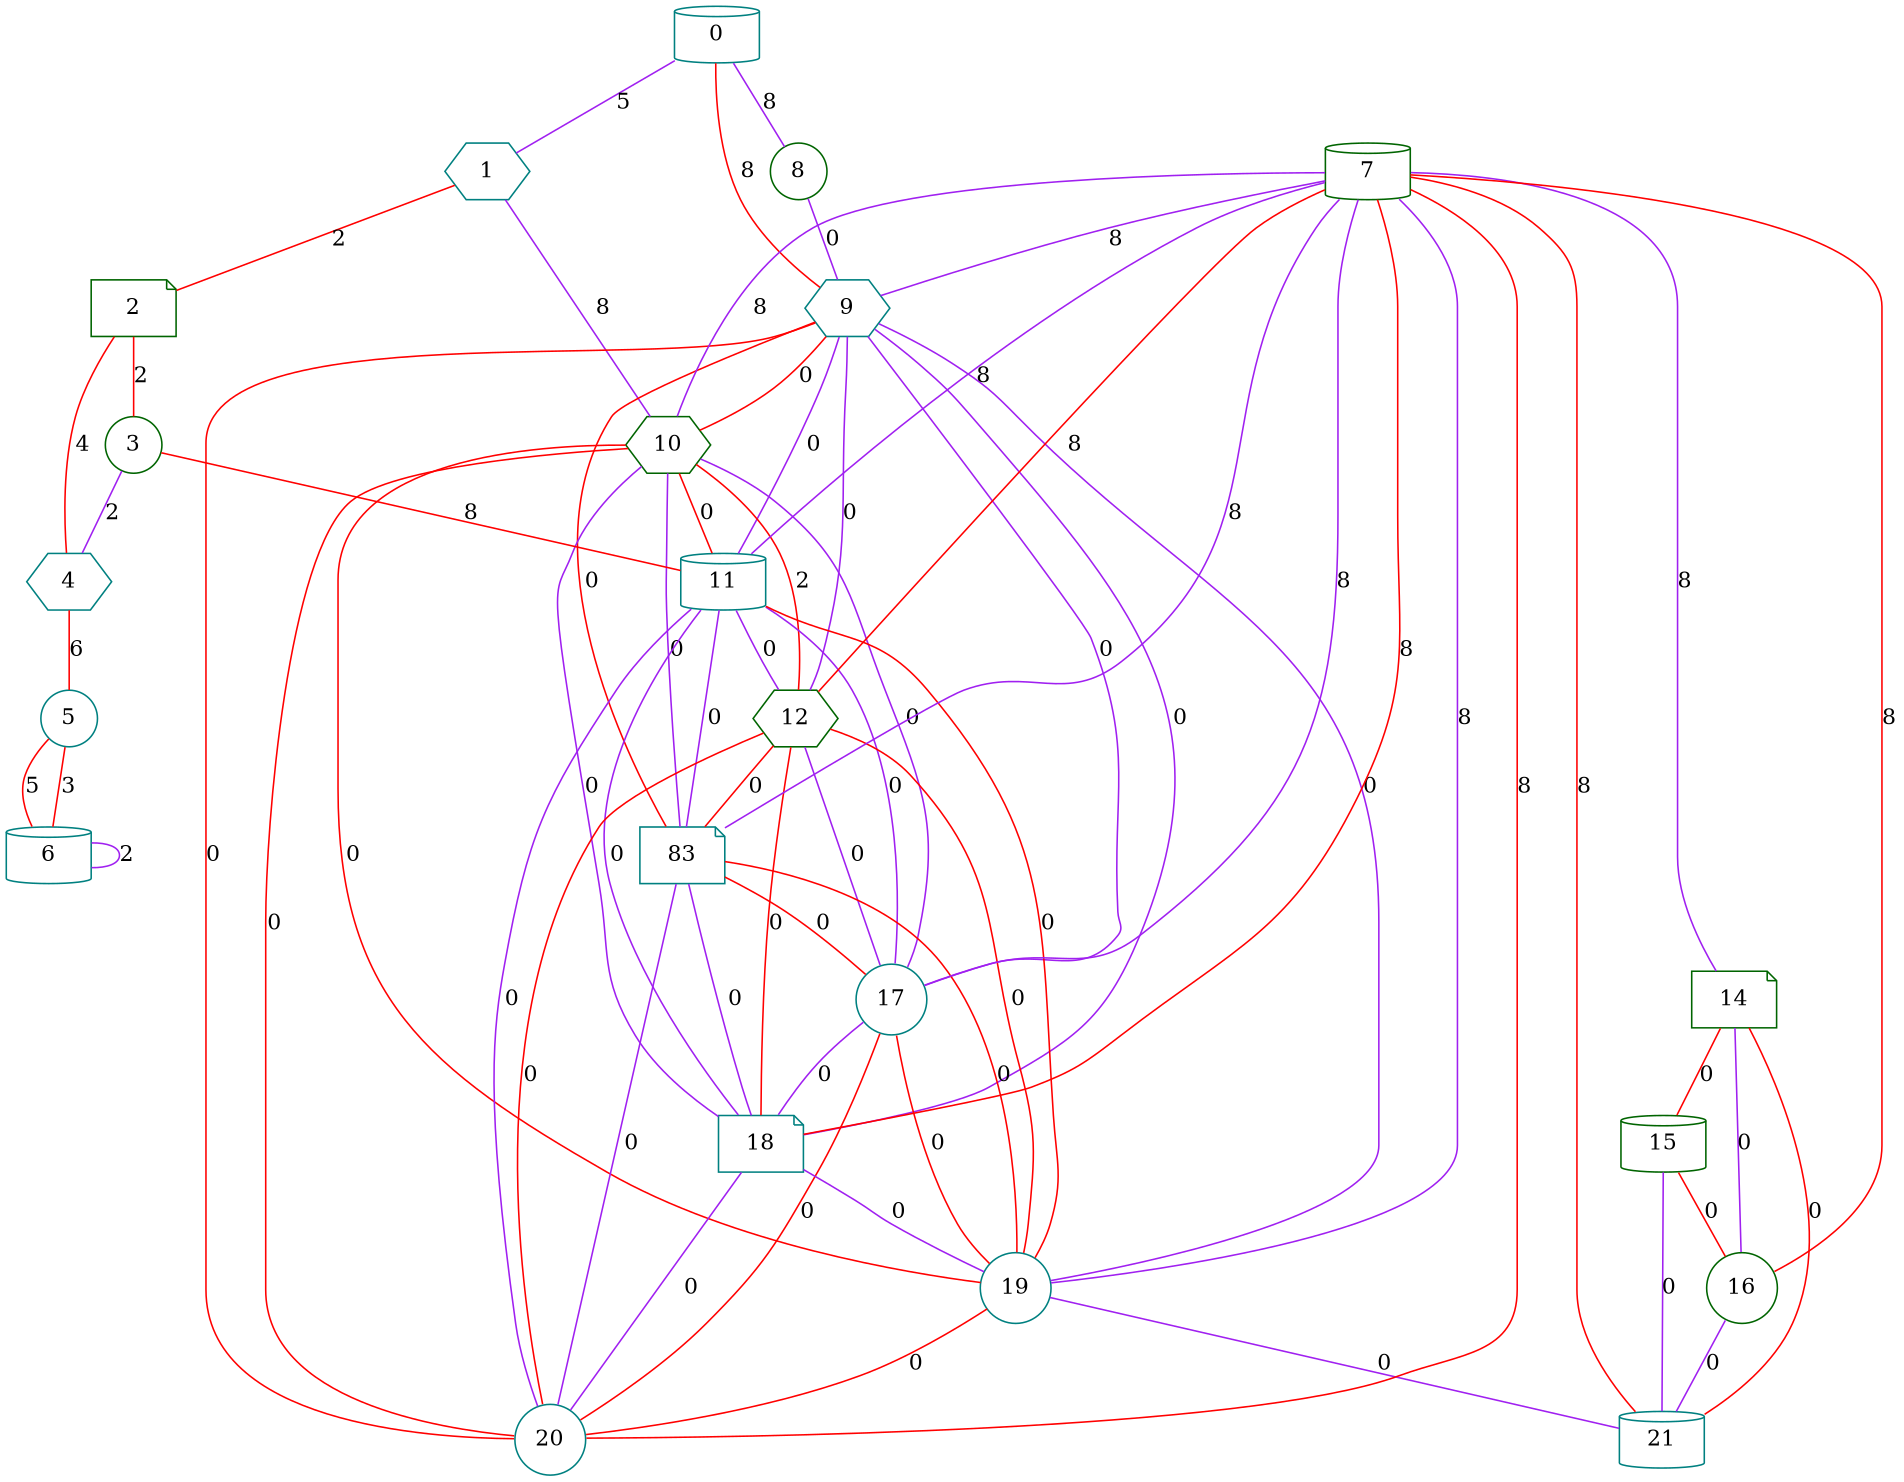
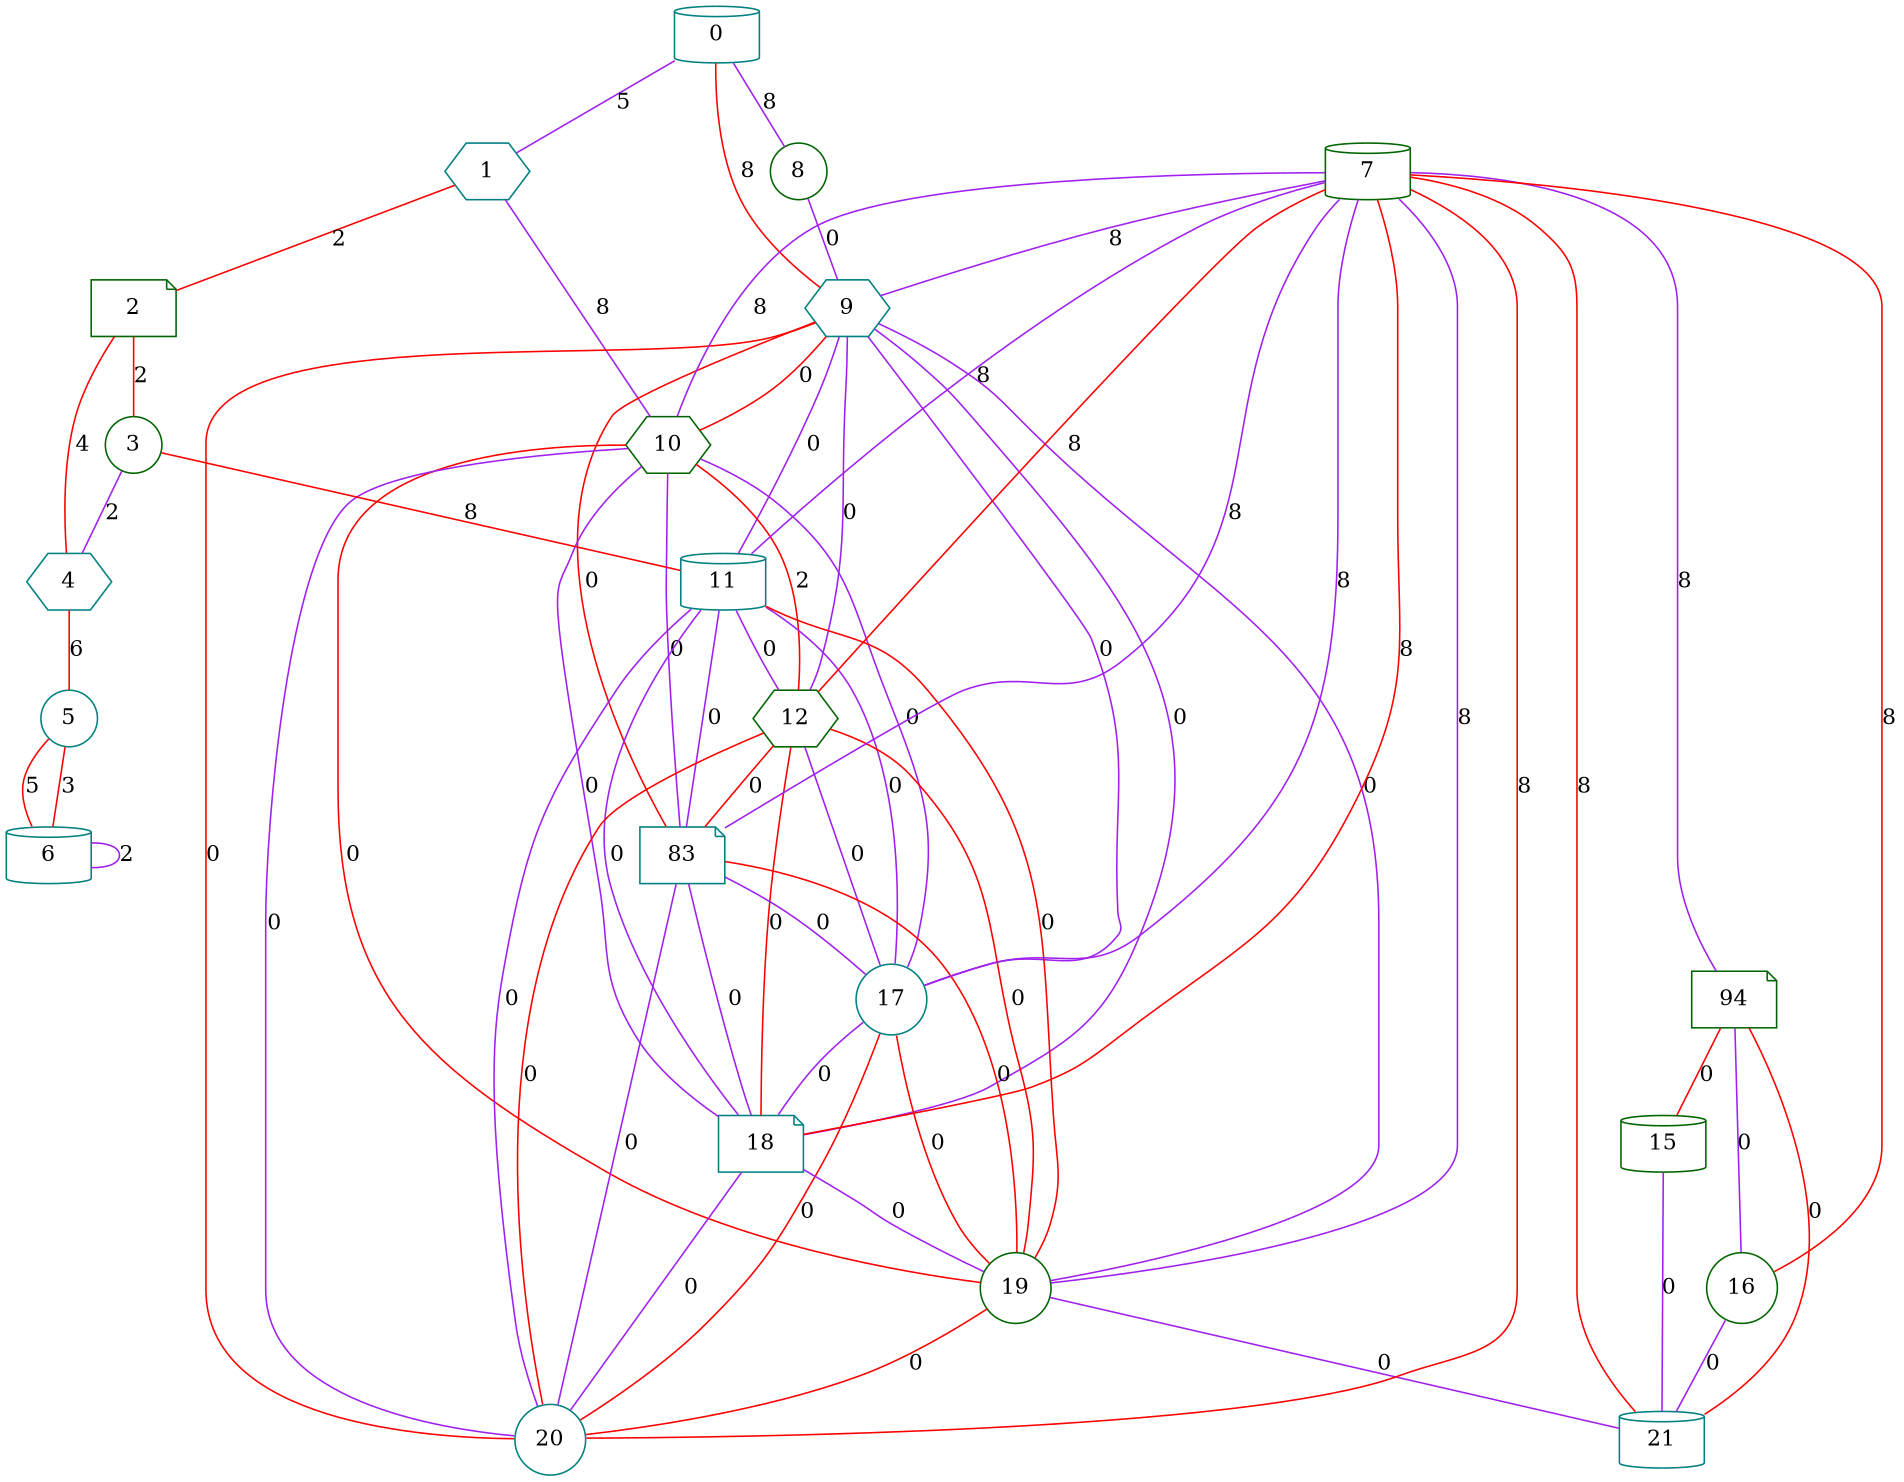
edge "10" -- "11": removed, label "0"
edge "10" -- "20": color red -> purple
edge "83" -- "17": color red -> purple
node "14": label "14" -> "94"
edge "15" -- "16": removed, label "0"
node "19": color teal -> darkgreen
